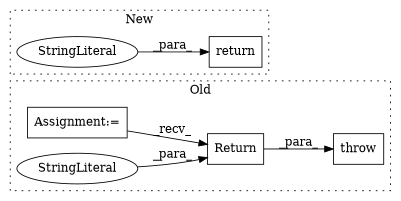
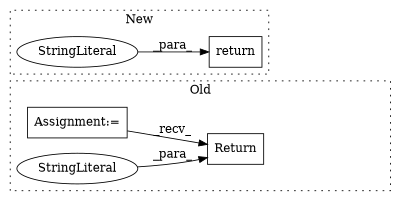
node "throw": removed
